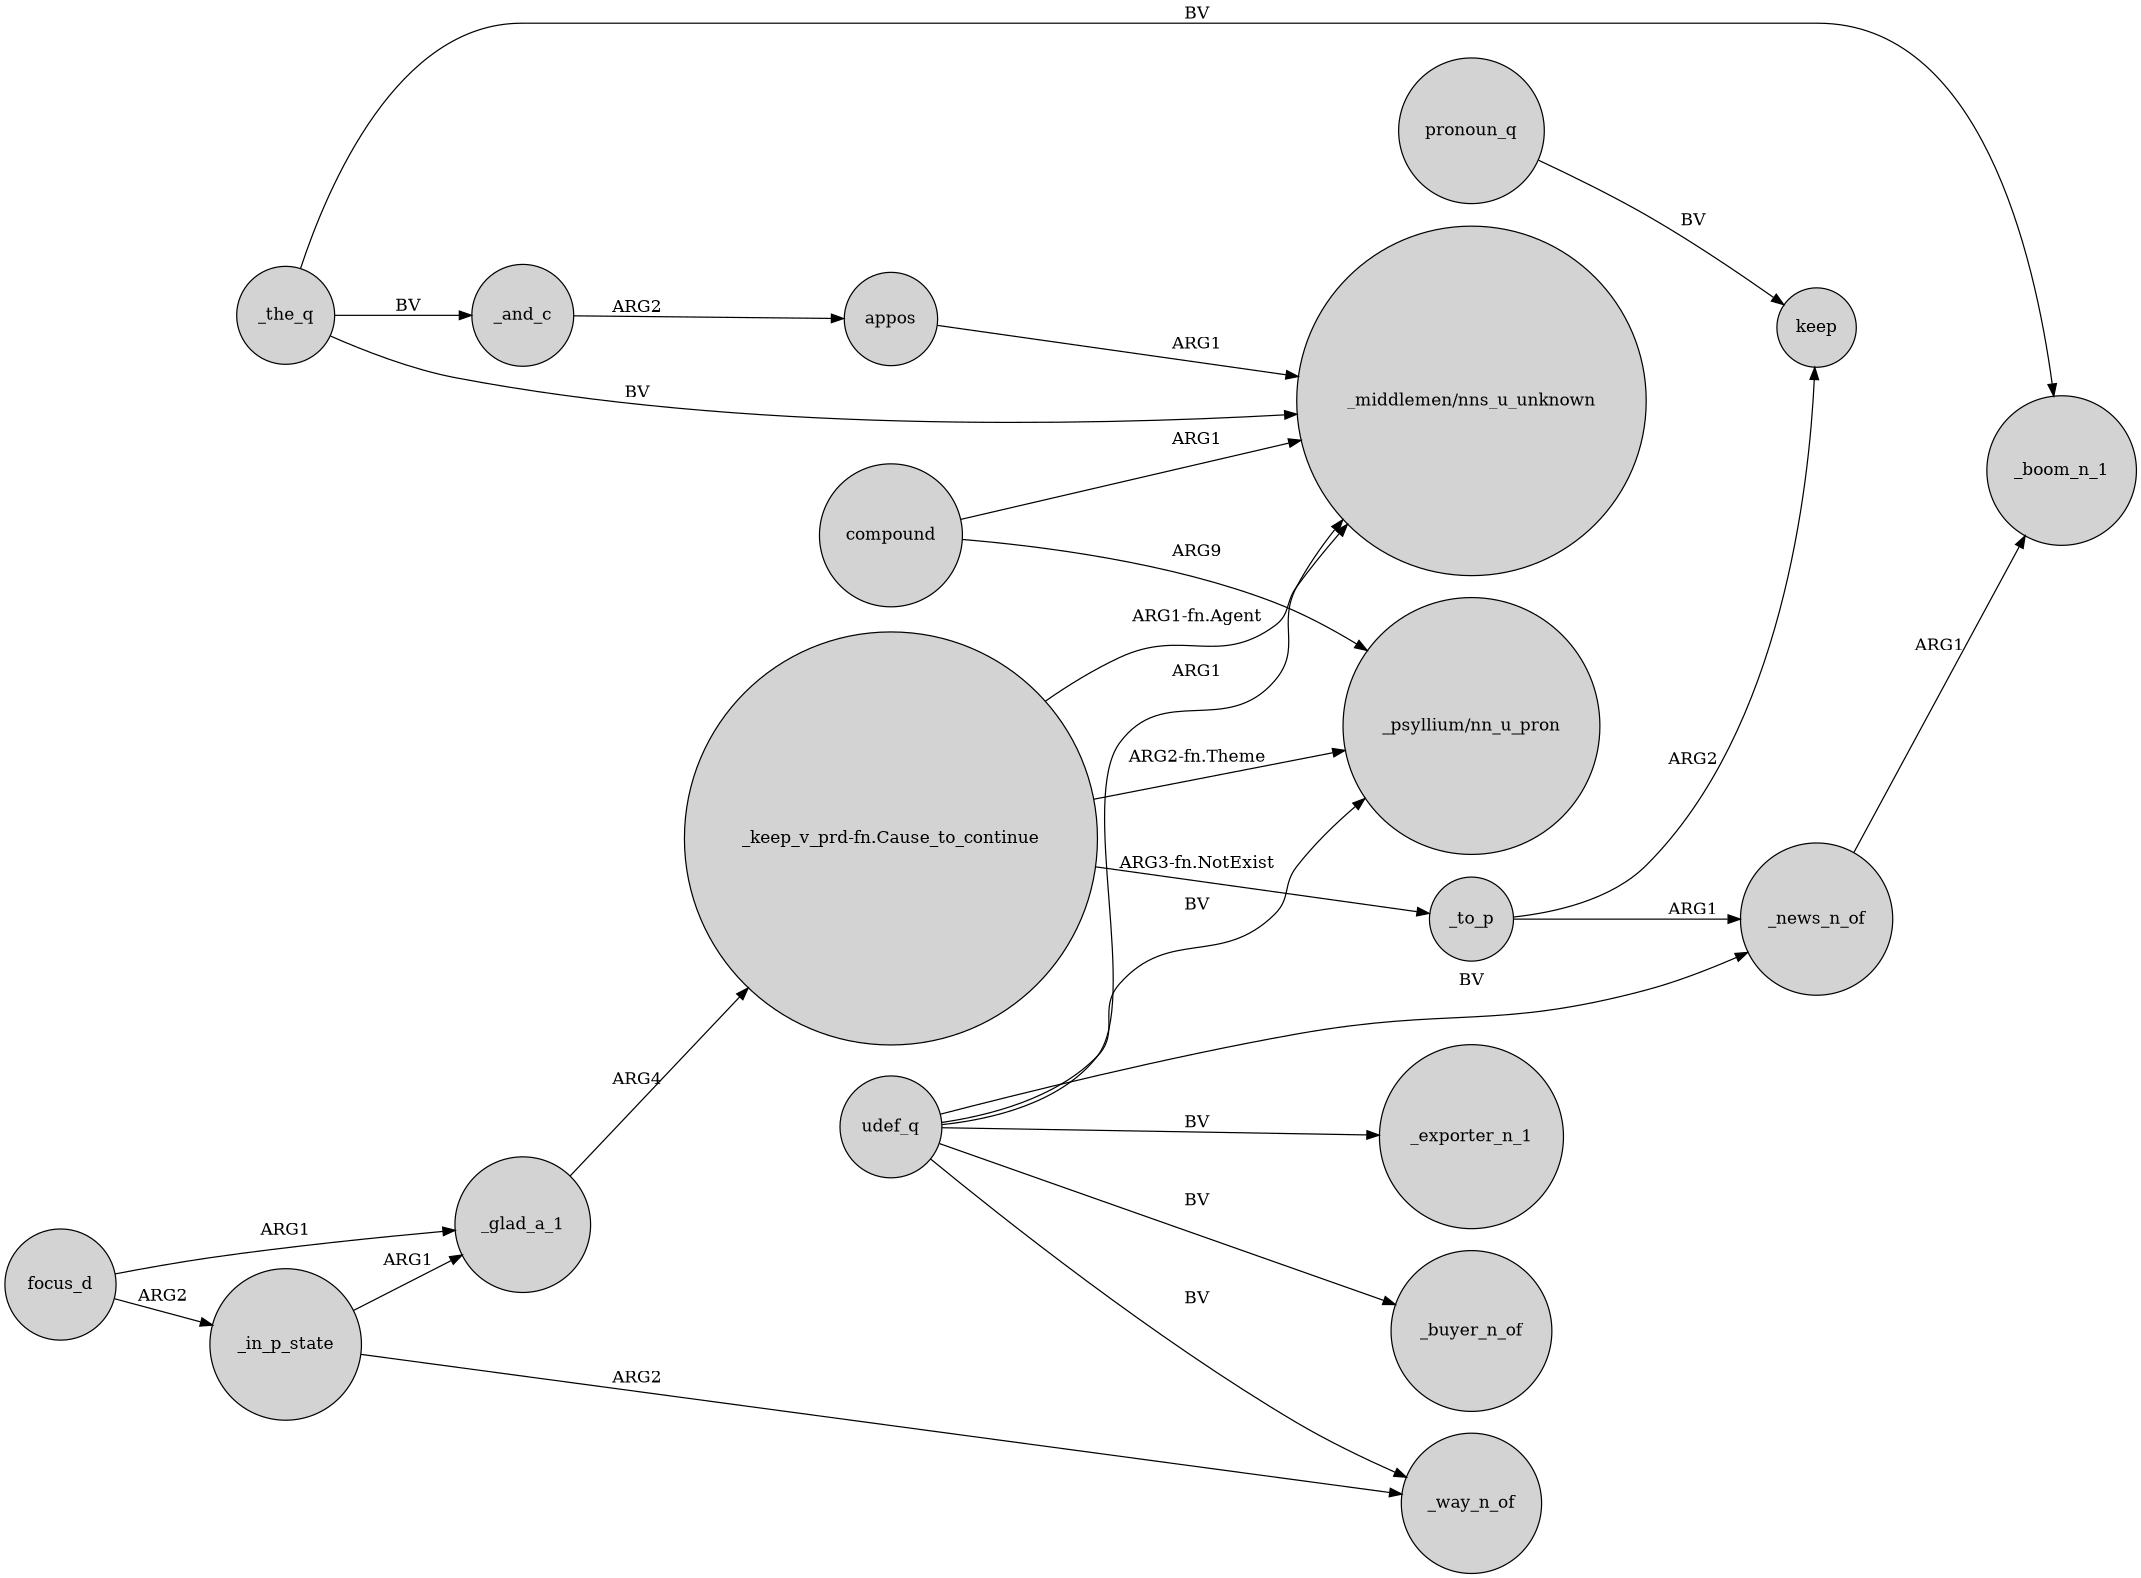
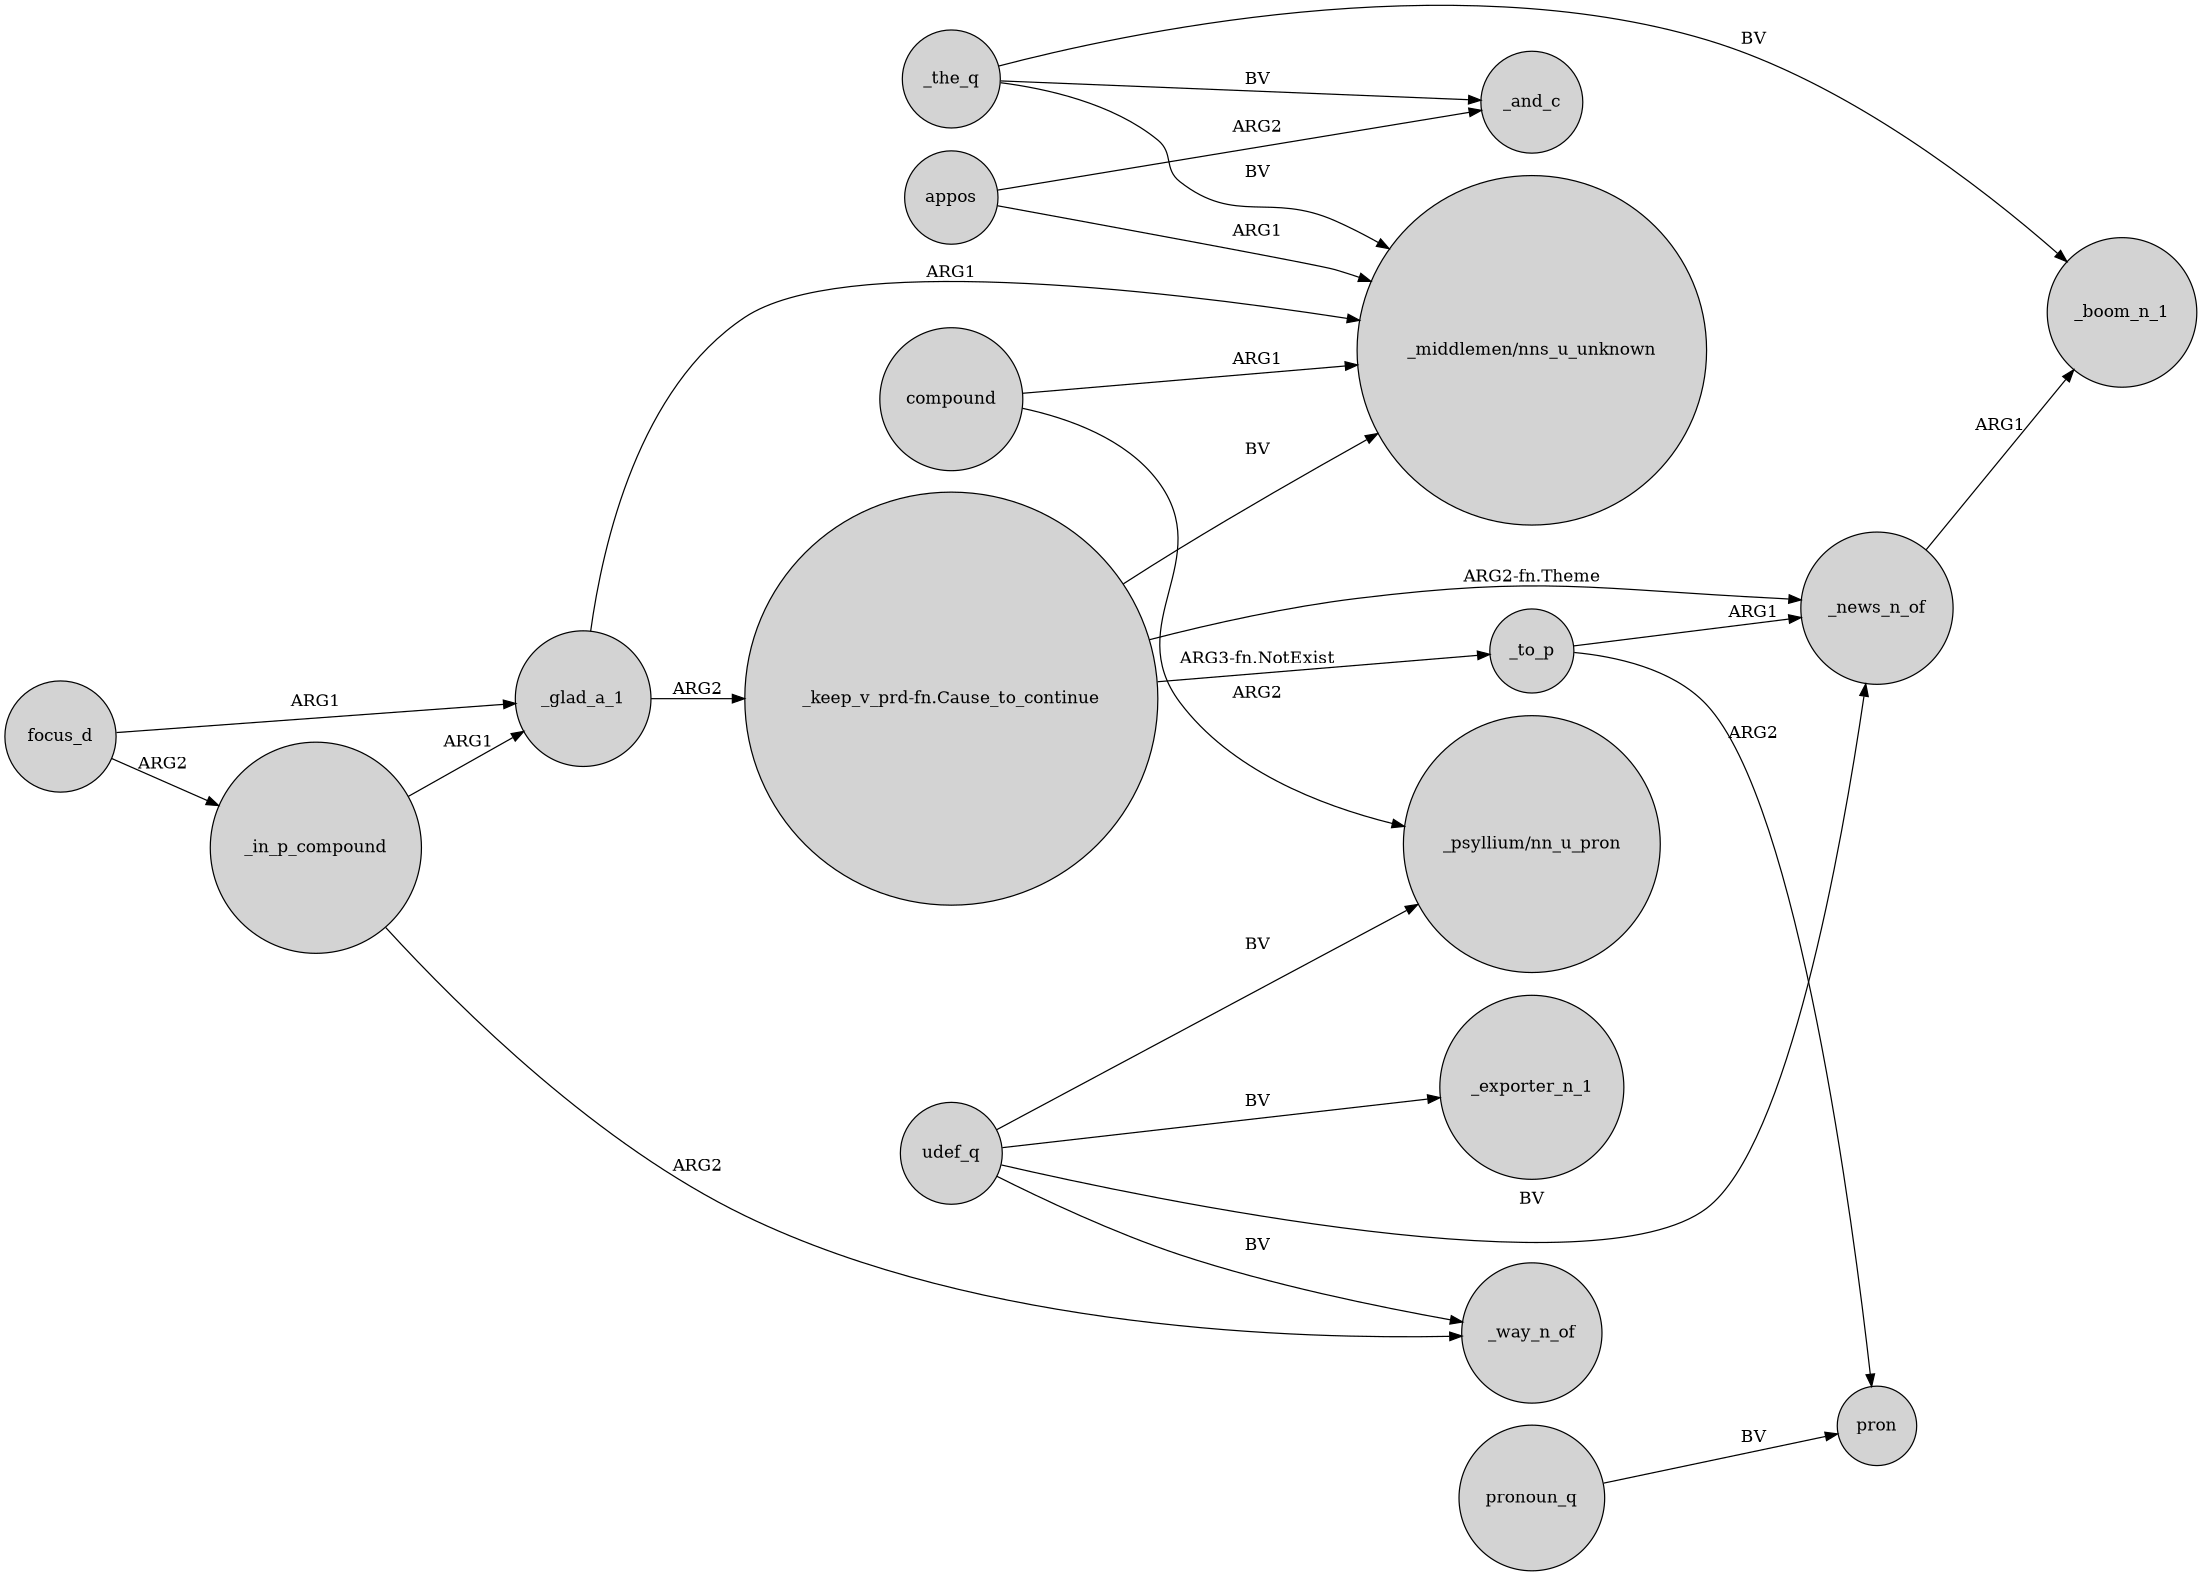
edge "_and_c" -> "appos": reversed
node "keep": label "keep" -> "pron"
edge "compound" -> "_psyllium/nn_u_pron": label "ARG9" -> "ARG2"
edge "_keep_v_prd-fn.Cause_to_continue" -> "_middlemen/nns_u_unknown": label "ARG1-fn.Agent" -> "BV"
edge "_keep_v_prd-fn.Cause_to_continue" -> "_psyllium/nn_u_pron": now "_keep_v_prd-fn.Cause_to_continue" -> "_news_n_of"
edge "udef_q" -> "_middlemen/nns_u_unknown": now "_glad_a_1" -> "_middlemen/nns_u_unknown"
edge "_glad_a_1" -> "_keep_v_prd-fn.Cause_to_continue": label "ARG4" -> "ARG2"
node "_buyer_n_of": removed
node "_in_p_state": label "_in_p_state" -> "_in_p_compound"
